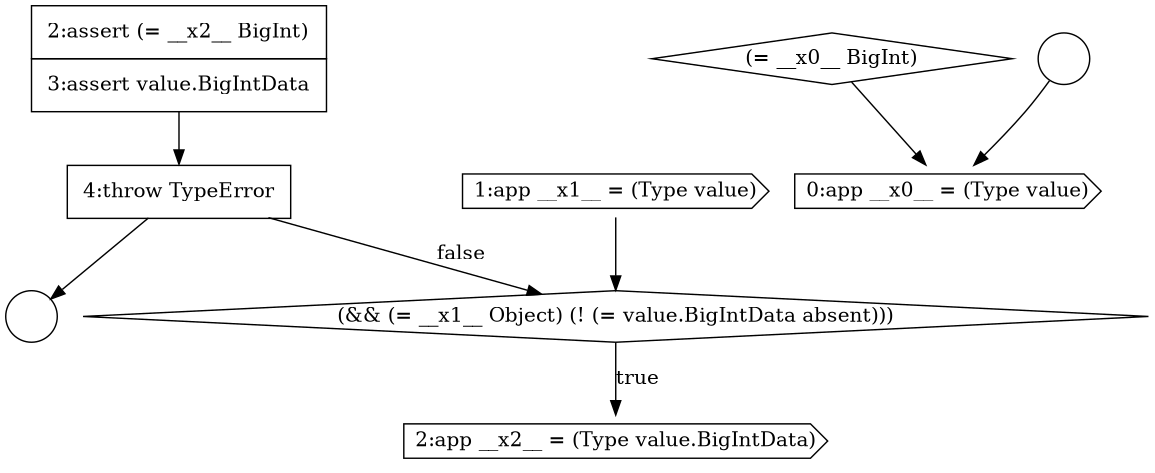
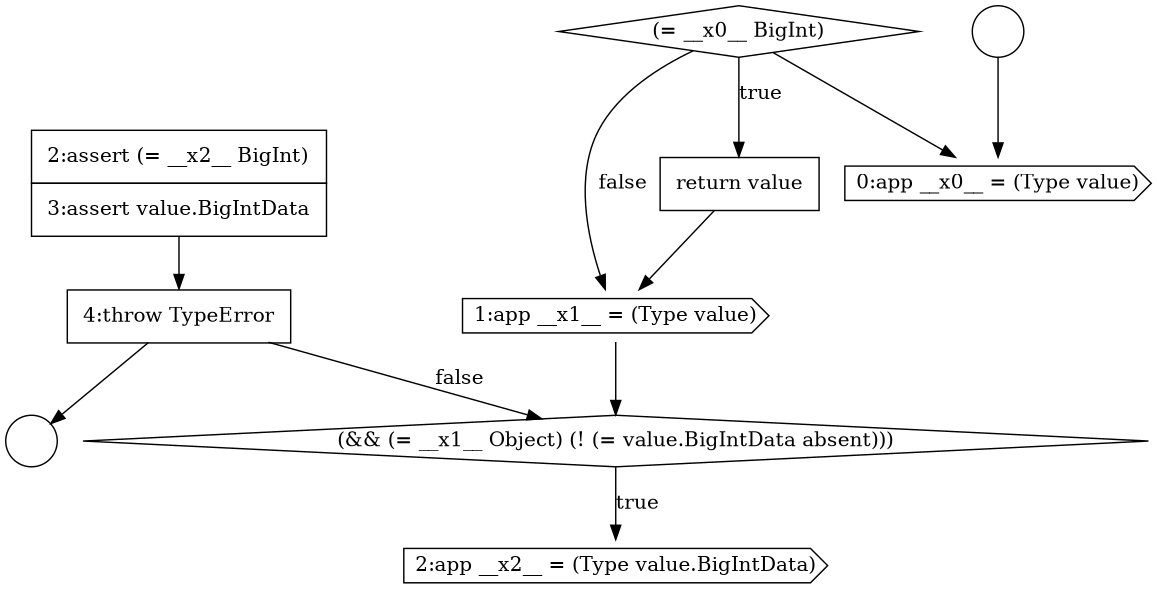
edge "(= __x0__ BigInt)" -> "1:app __x1__ = (Type value)": added, label "false"
node "return value": added
